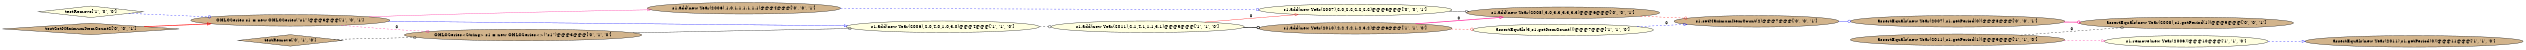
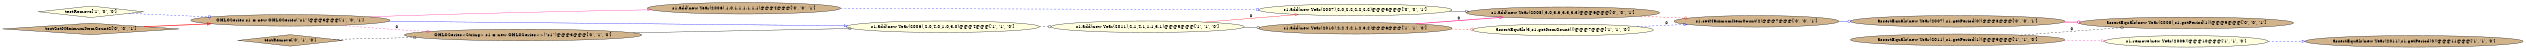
edge "s1.add(new Year(2011),2.1,4.1,1.1,3.1)@@@5@@@['1', '1', '0']" -> "s1.add(new Year(2010),2.2,4.2,1.2,3.2)@@@6@@@['1', '1', '0']": style bold -> solid
